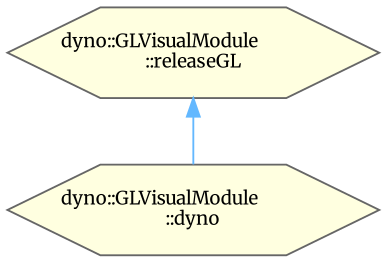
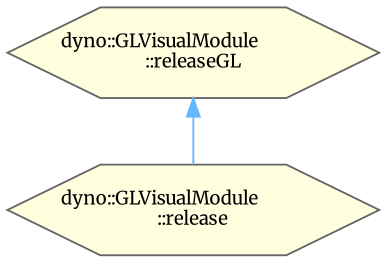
node "dyno::GLVisualModule ::dyno": label "dyno::GLVisualModule ::dyno" -> "dyno::GLVisualModule ::release"
